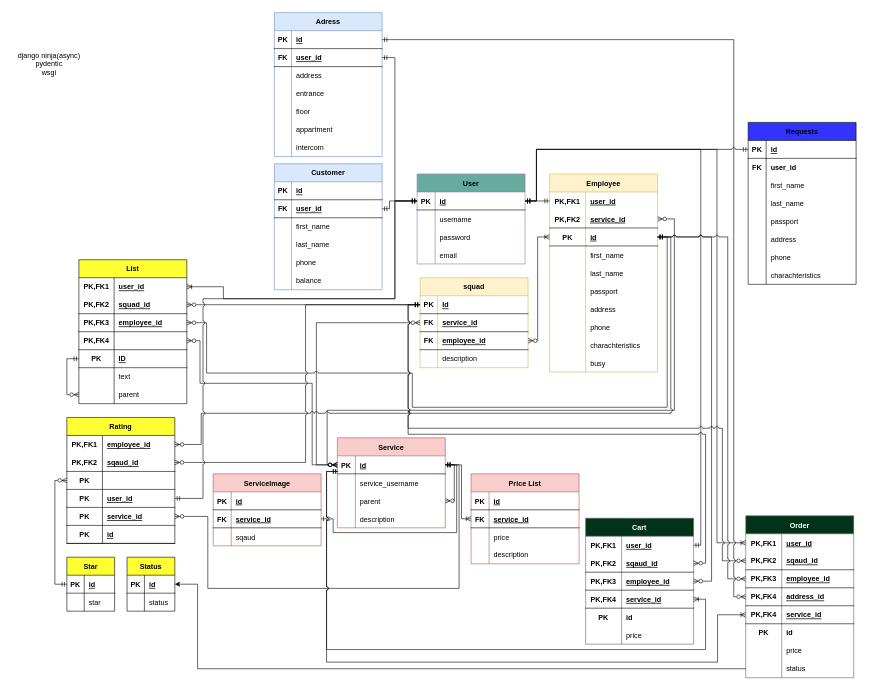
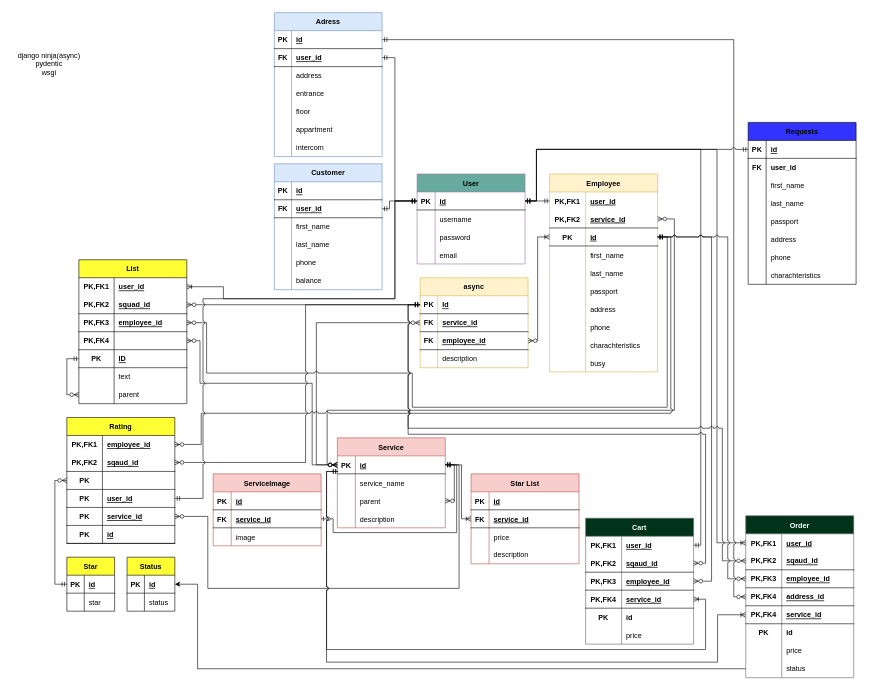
node "squad": label "squad" -> "async"
node "service_username": label "service_username" -> "service_name"
node "Price List": label "Price List" -> "Star List"
node "sqaud": label "sqaud" -> "image"
